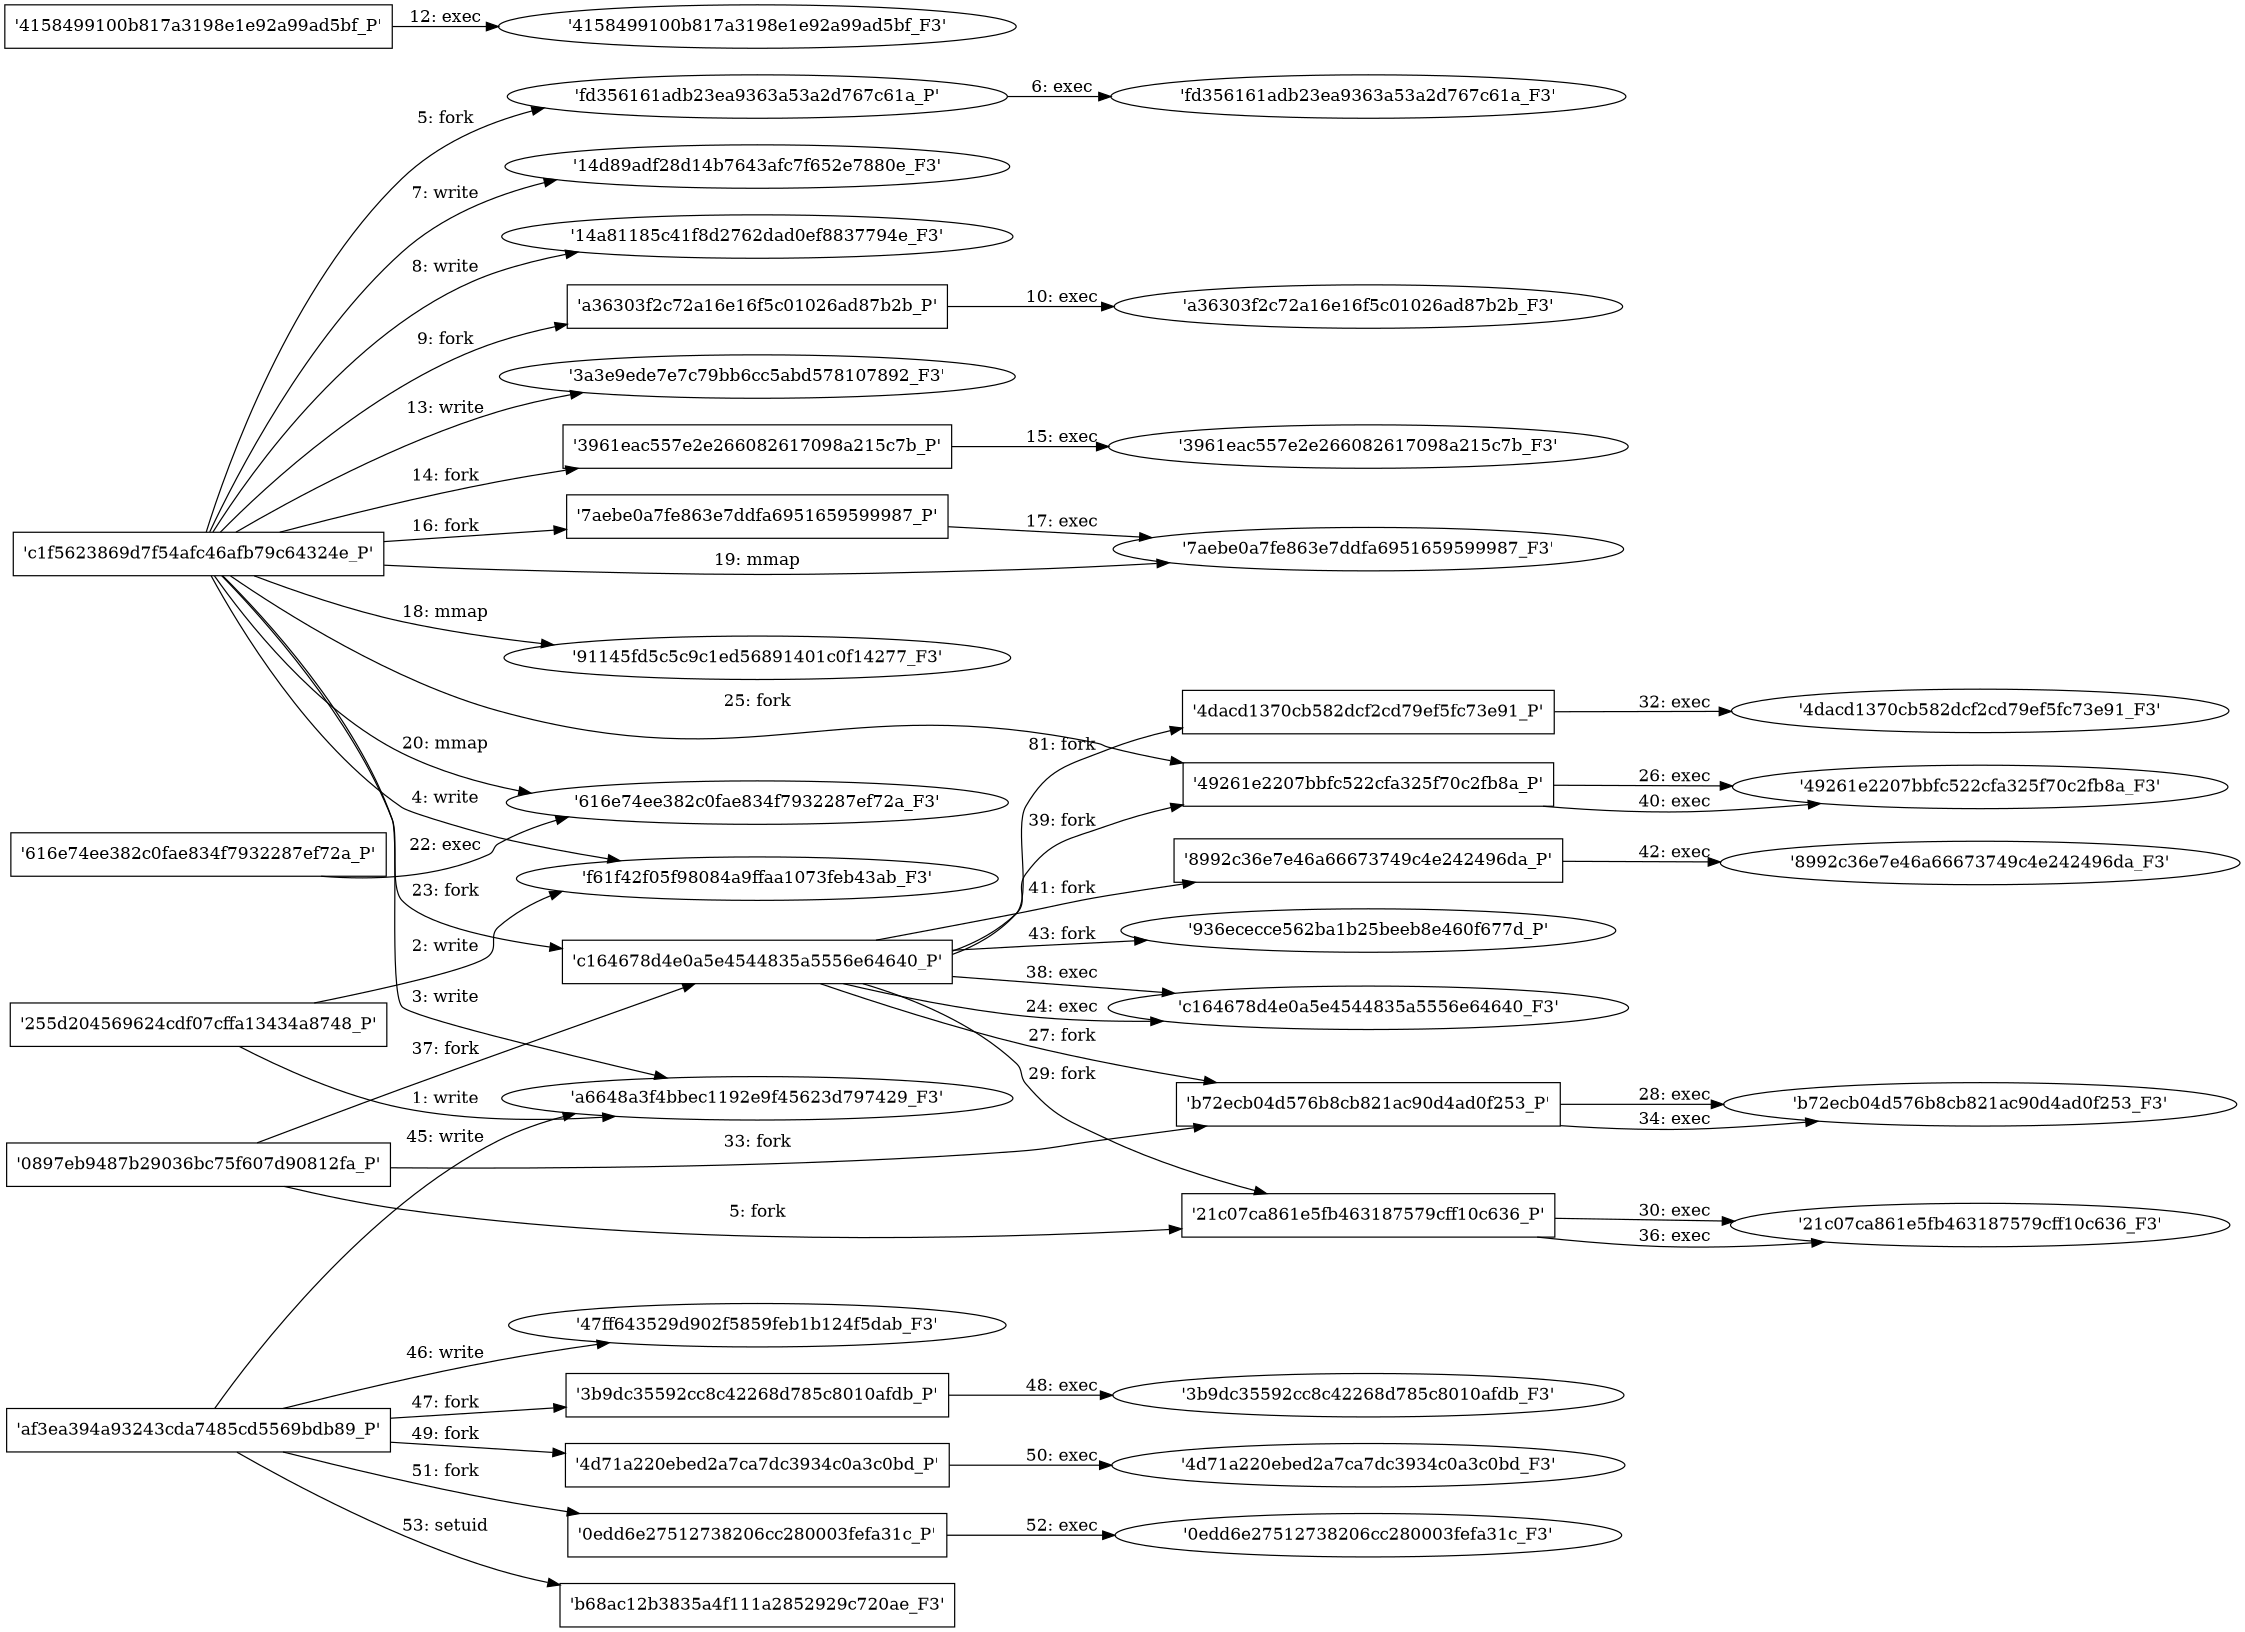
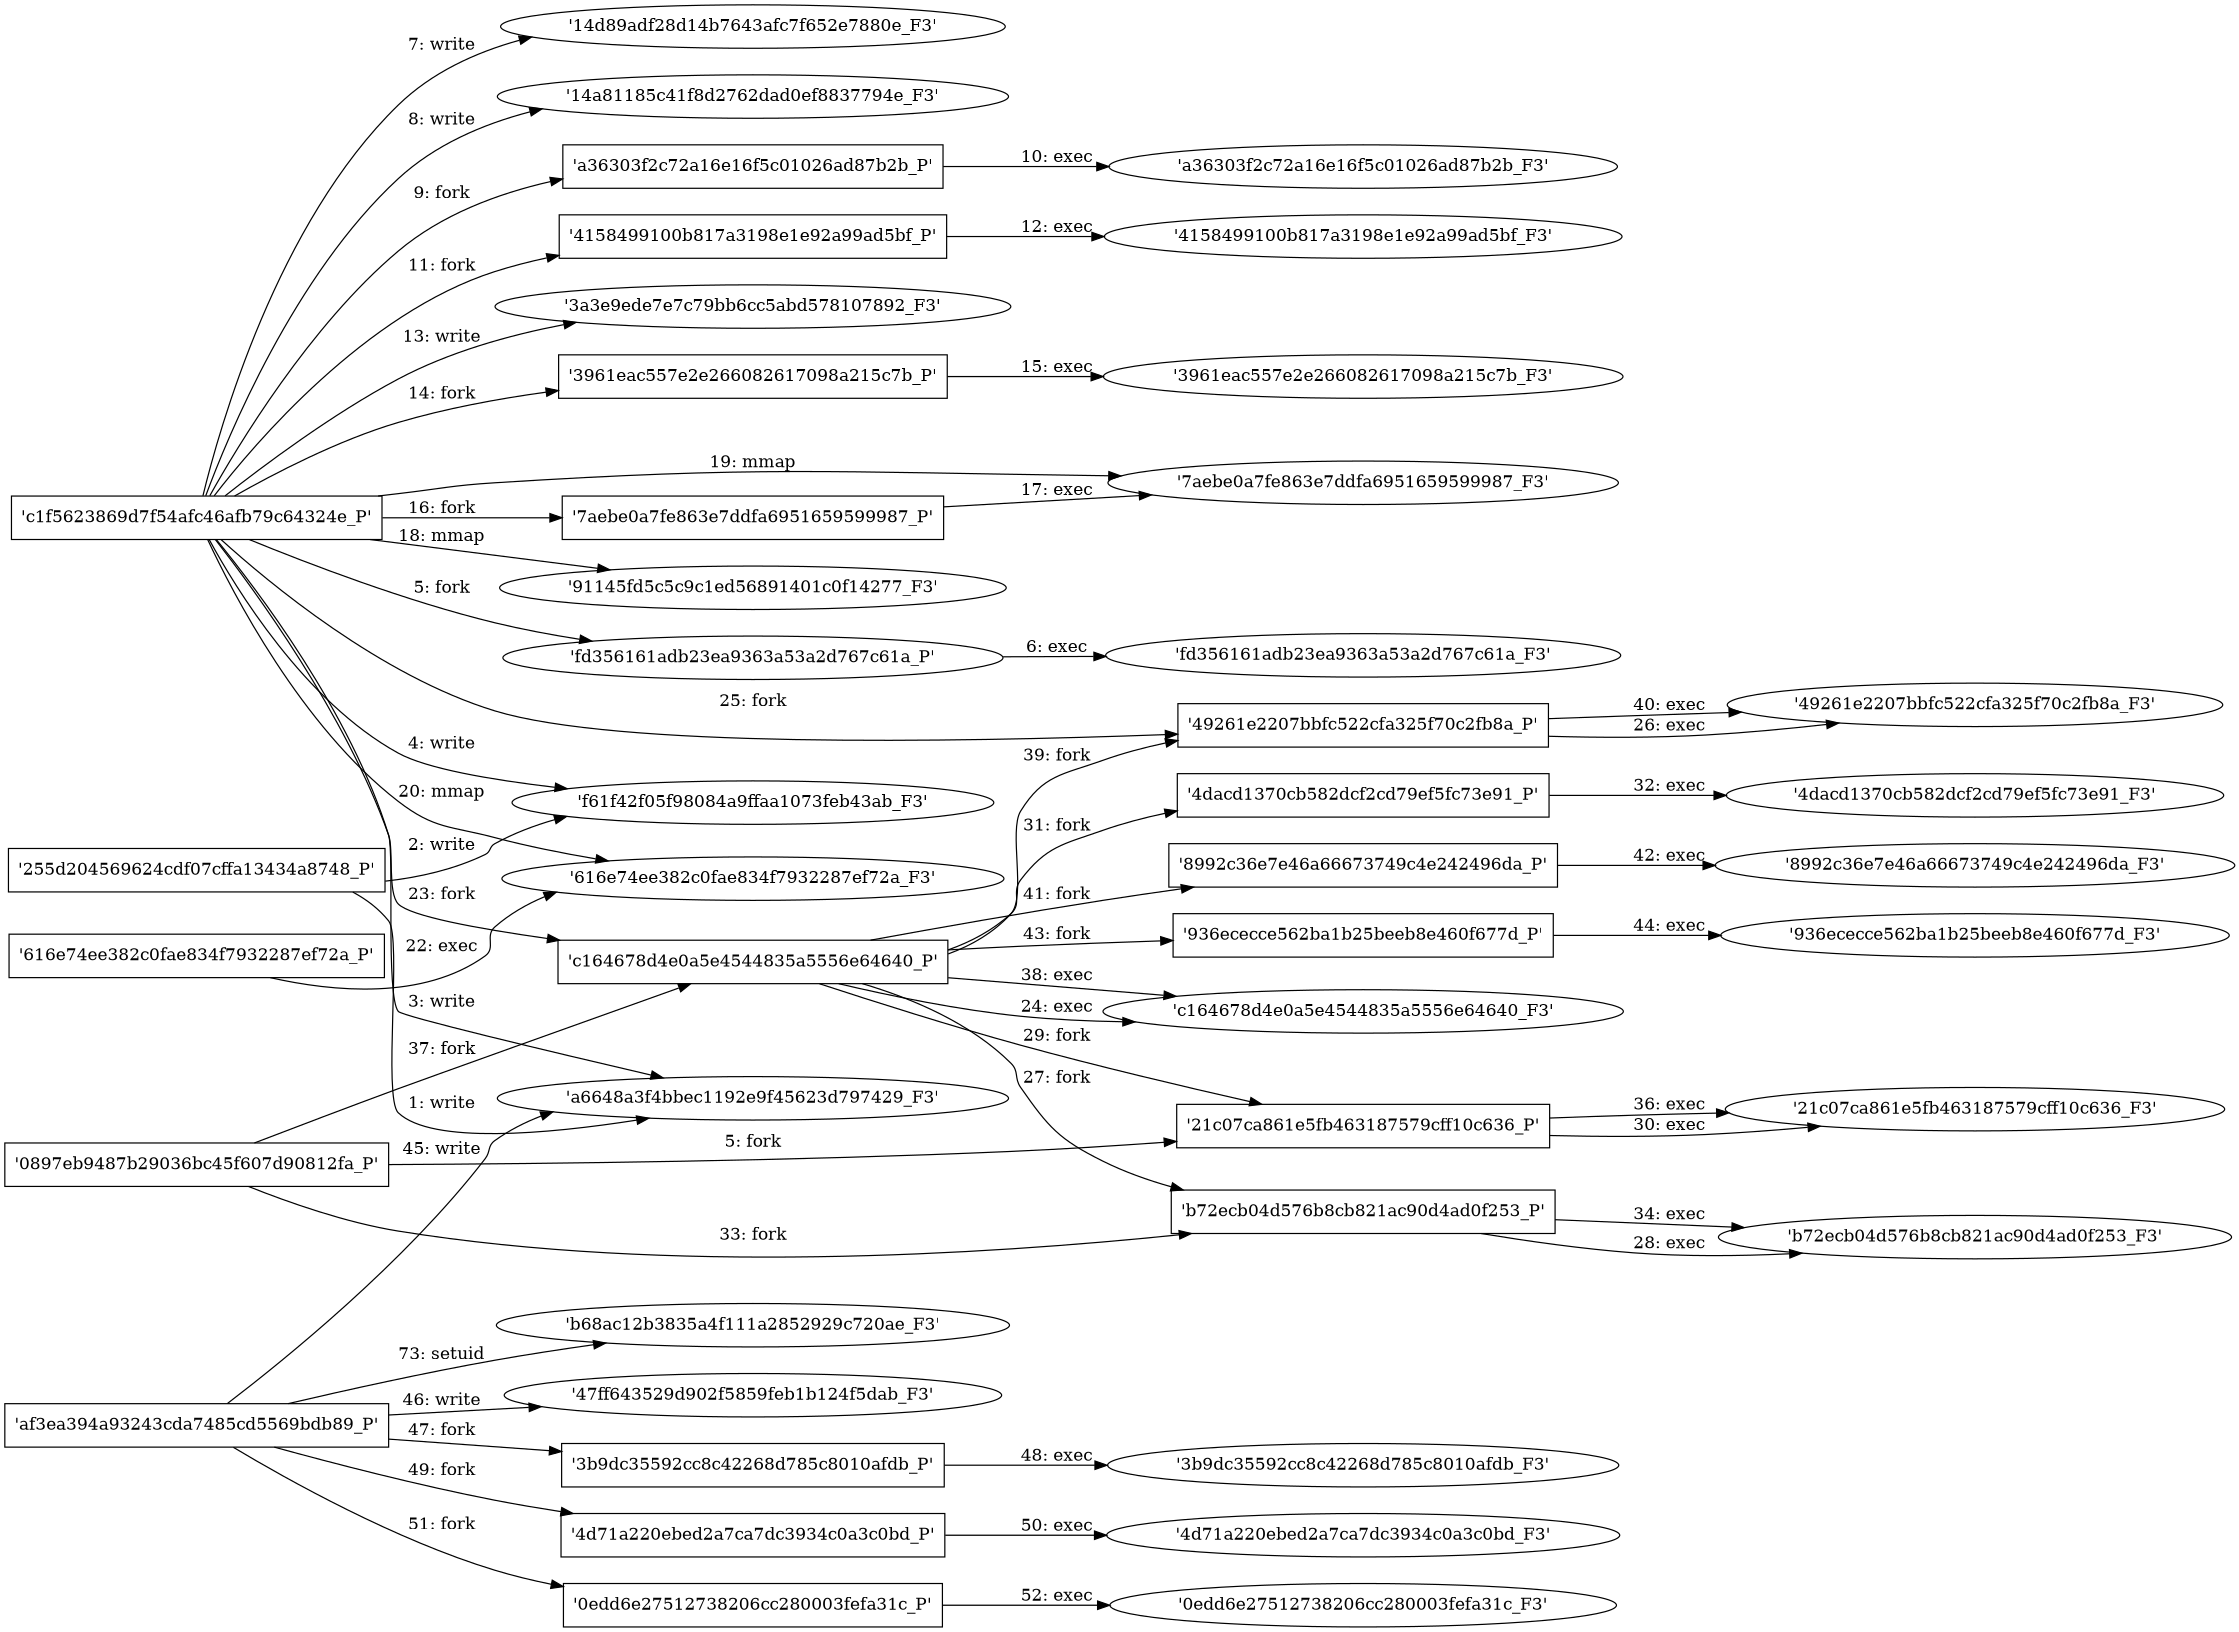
edge "'c1f5623869d7f54afc46afb79c64324e_P'" -> "'4158499100b817a3198e1e92a99ad5bf_P'": added, label "11: fork"
edge "'c164678d4e0a5e4544835a5556e64640_P'" -> "'4dacd1370cb582dcf2cd79ef5fc73e91_P'": label "81: fork" -> "31: fork"
node "'936ececce562ba1b25beeb8e460f677d_P'": shape ellipse -> box
node "'936ececce562ba1b25beeb8e460f677d_F3'": added
node "'0897eb9487b29036bc75f607d90812fa_P'": label "'0897eb9487b29036bc75f607d90812fa_P'" -> "'0897eb9487b29036bc45f607d90812fa_P'"
edge "'af3ea394a93243cda7485cd5569bdb89_P'" -> "'b68ac12b3835a4f111a2852929c720ae_F3'": label "53: setuid" -> "73: setuid"
node "'b68ac12b3835a4f111a2852929c720ae_F3'": shape box -> ellipse
